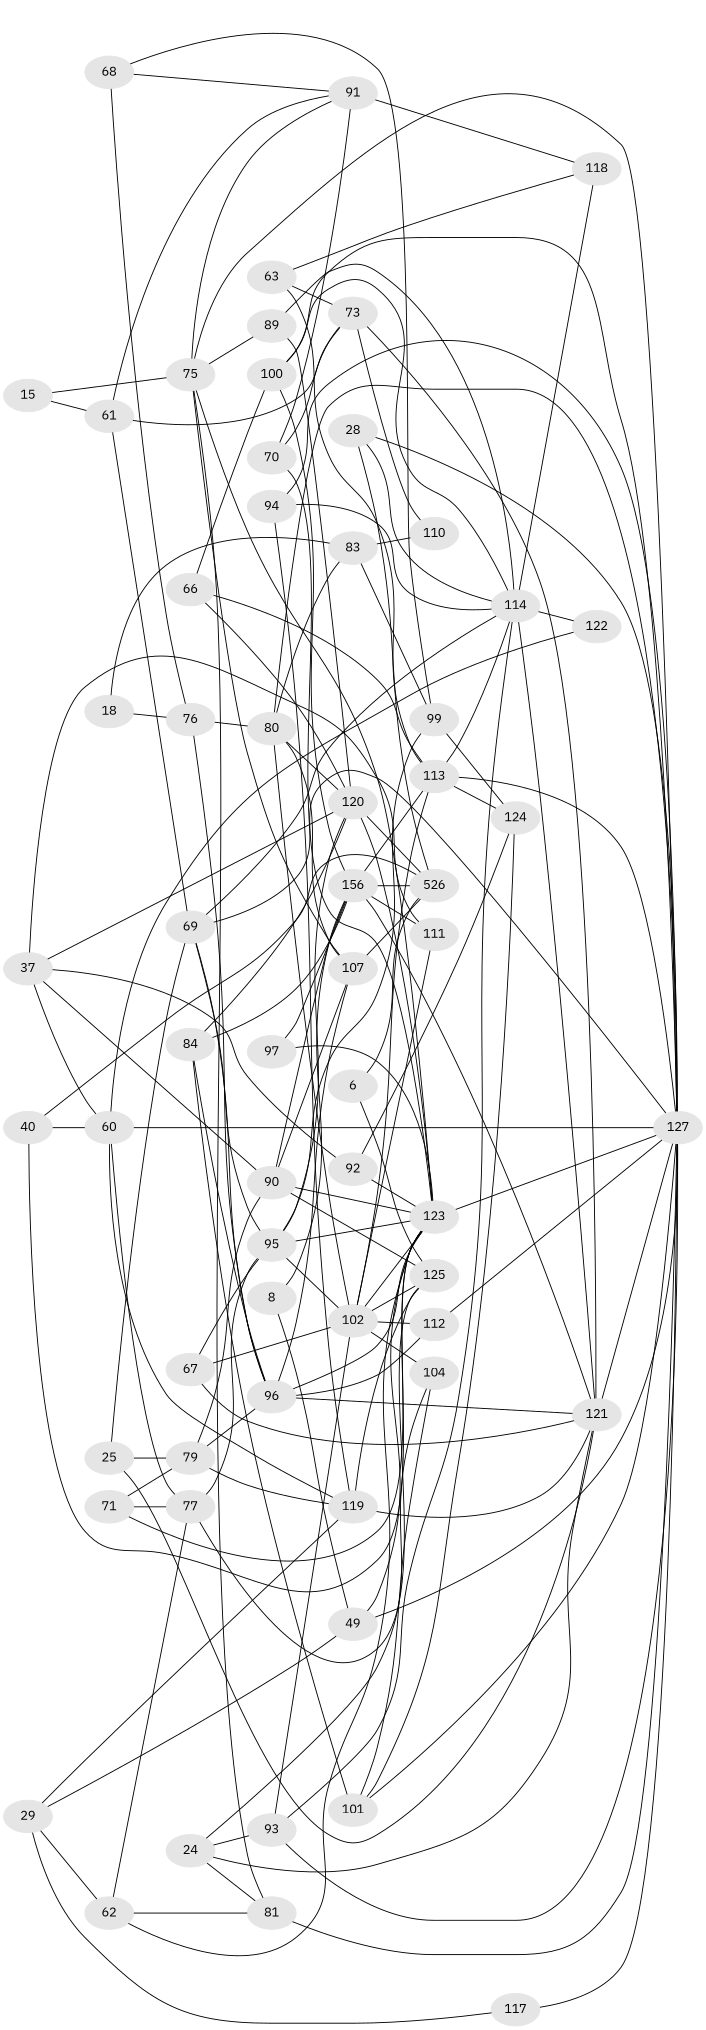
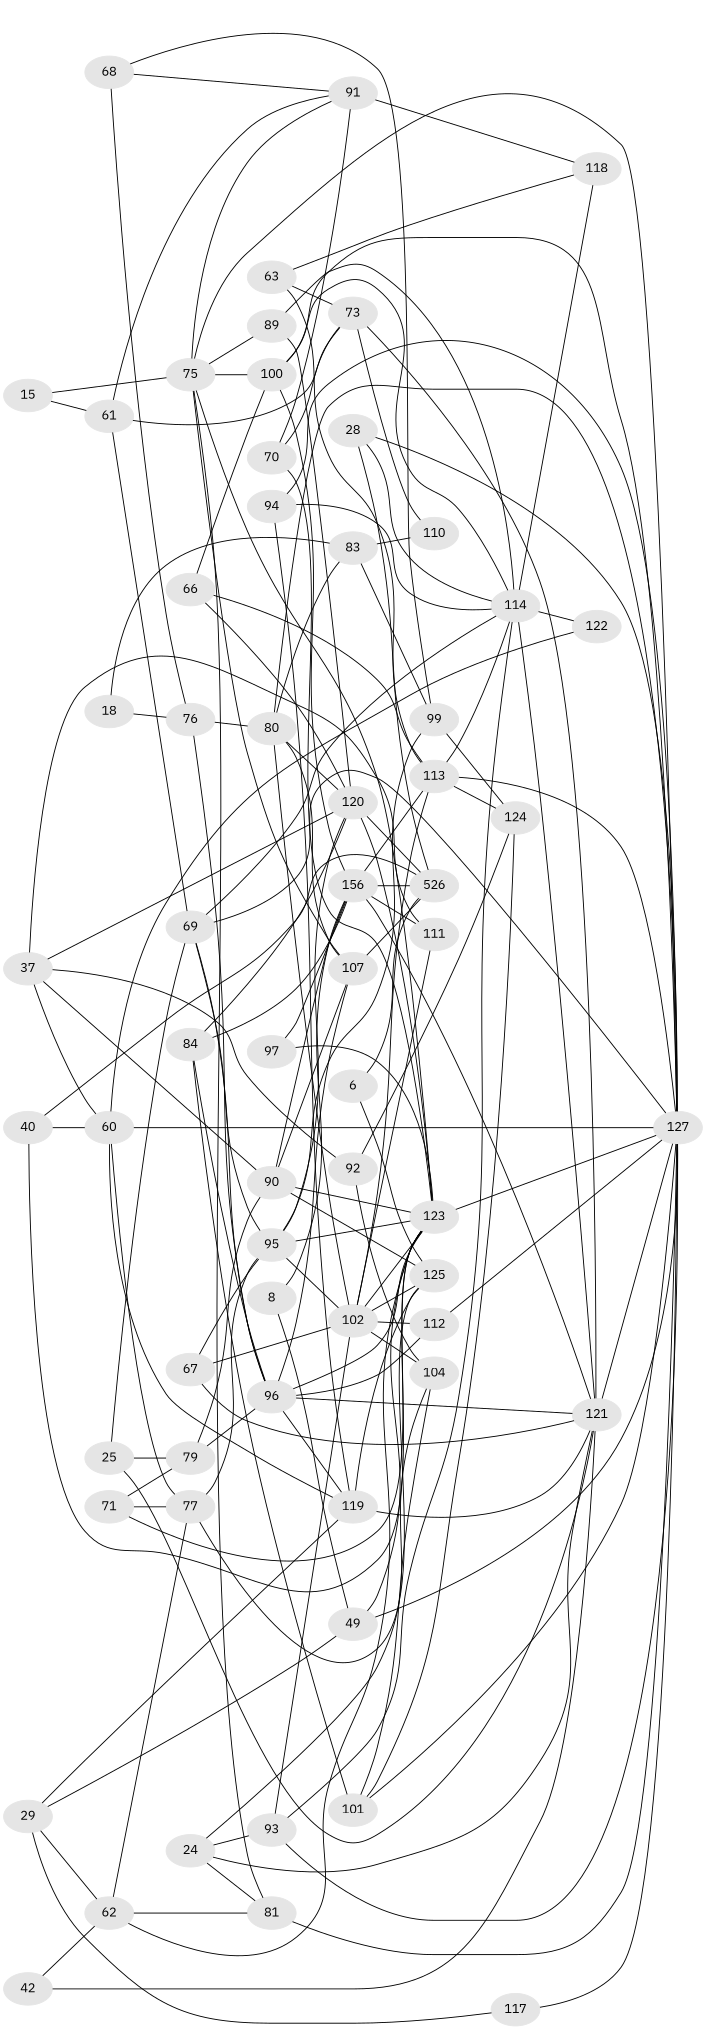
edge "75" -- "100": added
edge "92" -- "123": now "92" -- "104"
edge "79" -- "119": now "96" -- "119"
node "42": added
